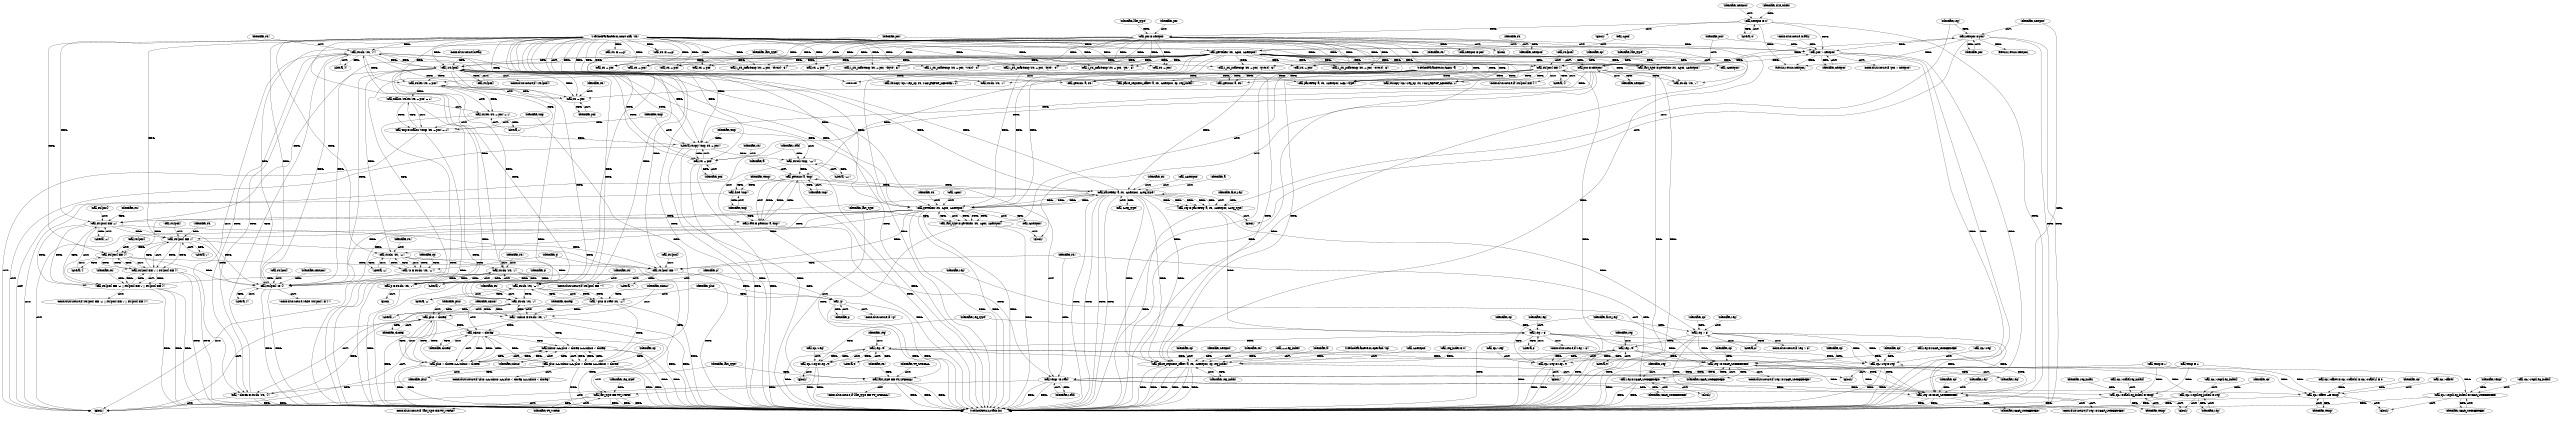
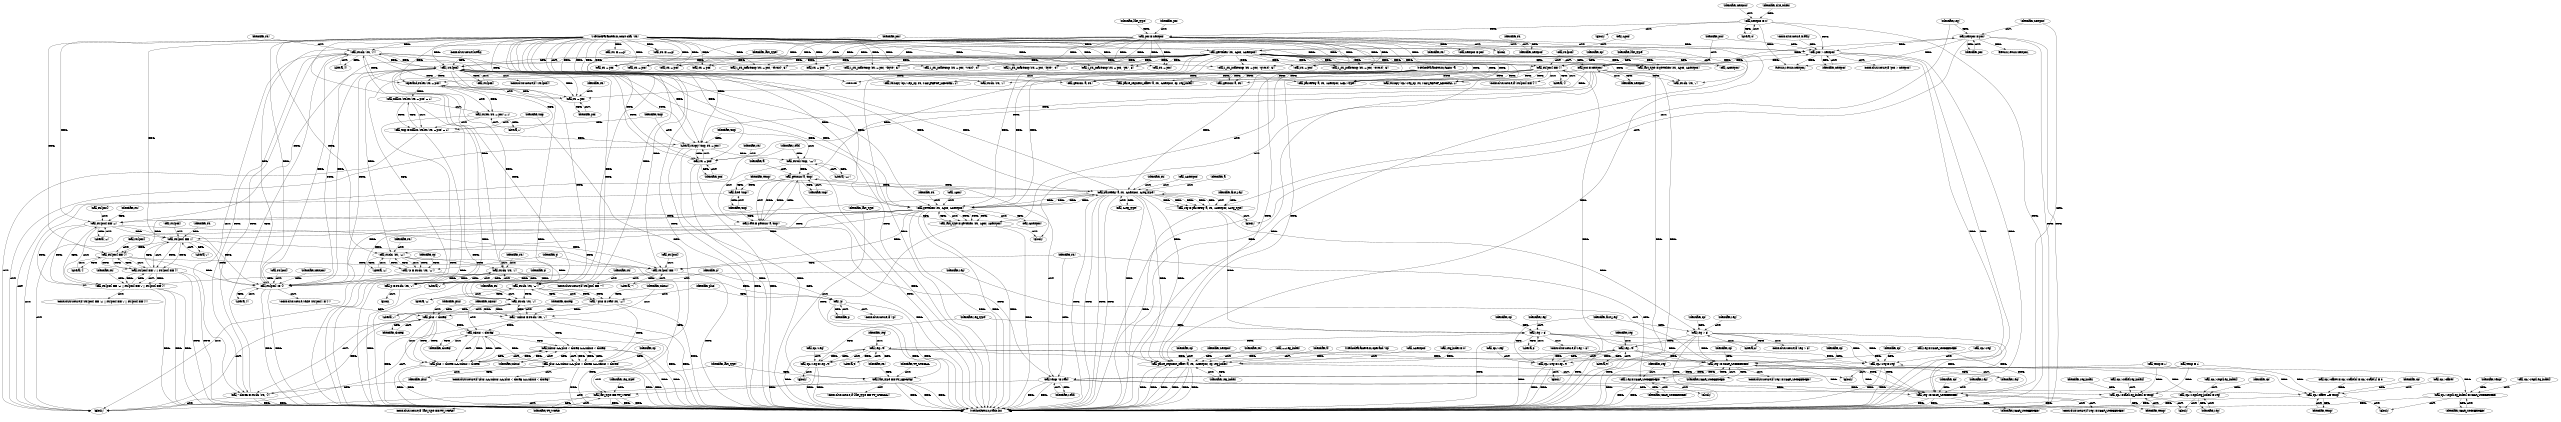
node "(Call,strlen (str + pos))": label "(Call,strlen (str + pos))" -> "(Operand,strlen (str + pos))"
node "(Call,tmp = malloc (temp (str + pos) + 1))": label "(Call,tmp = malloc (temp (str + pos) + 1))" -> "(Call,tmp = malloc (strlen (str + pos) + 1))"
edge "(Call,str[pos] != ']')" -> "(Call,!str[pos])": added, label "DDG:"
edge "(Literal,'*')" -> "(Call,str[pos] == '*')": added, label "AST:"
edge "(Call,plus < closeB && minus < closeB)" -> "(Call,plus < closeB)": now "(ControlStructure,while (str[pos] != ']'))" -> "(Call,plus < closeB)"
node "(Call,last_type == TT_SPECIAL)": label "(Call,last_type == TT_SPECIAL)" -> "(Call,last_type == TT_LENGTH)"
